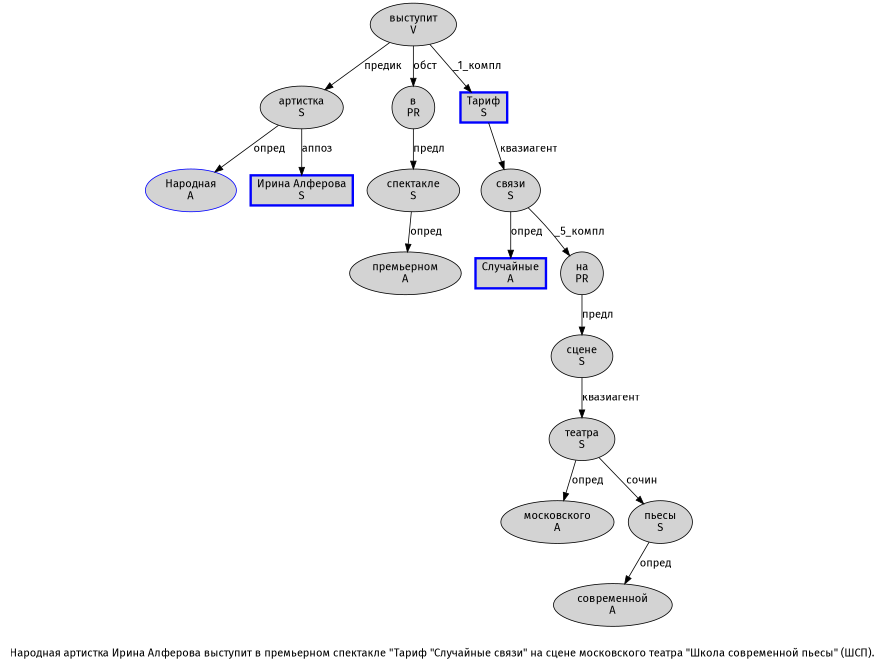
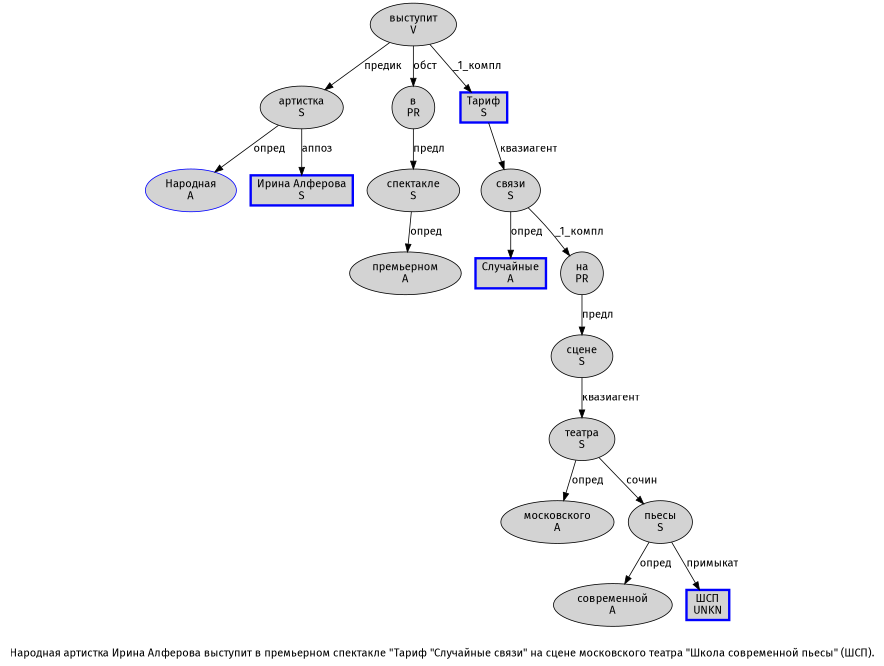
edge "связи S" -> "на PR": label "_5_компл" -> "_1_компл"
node "ШСП UNKN": added
